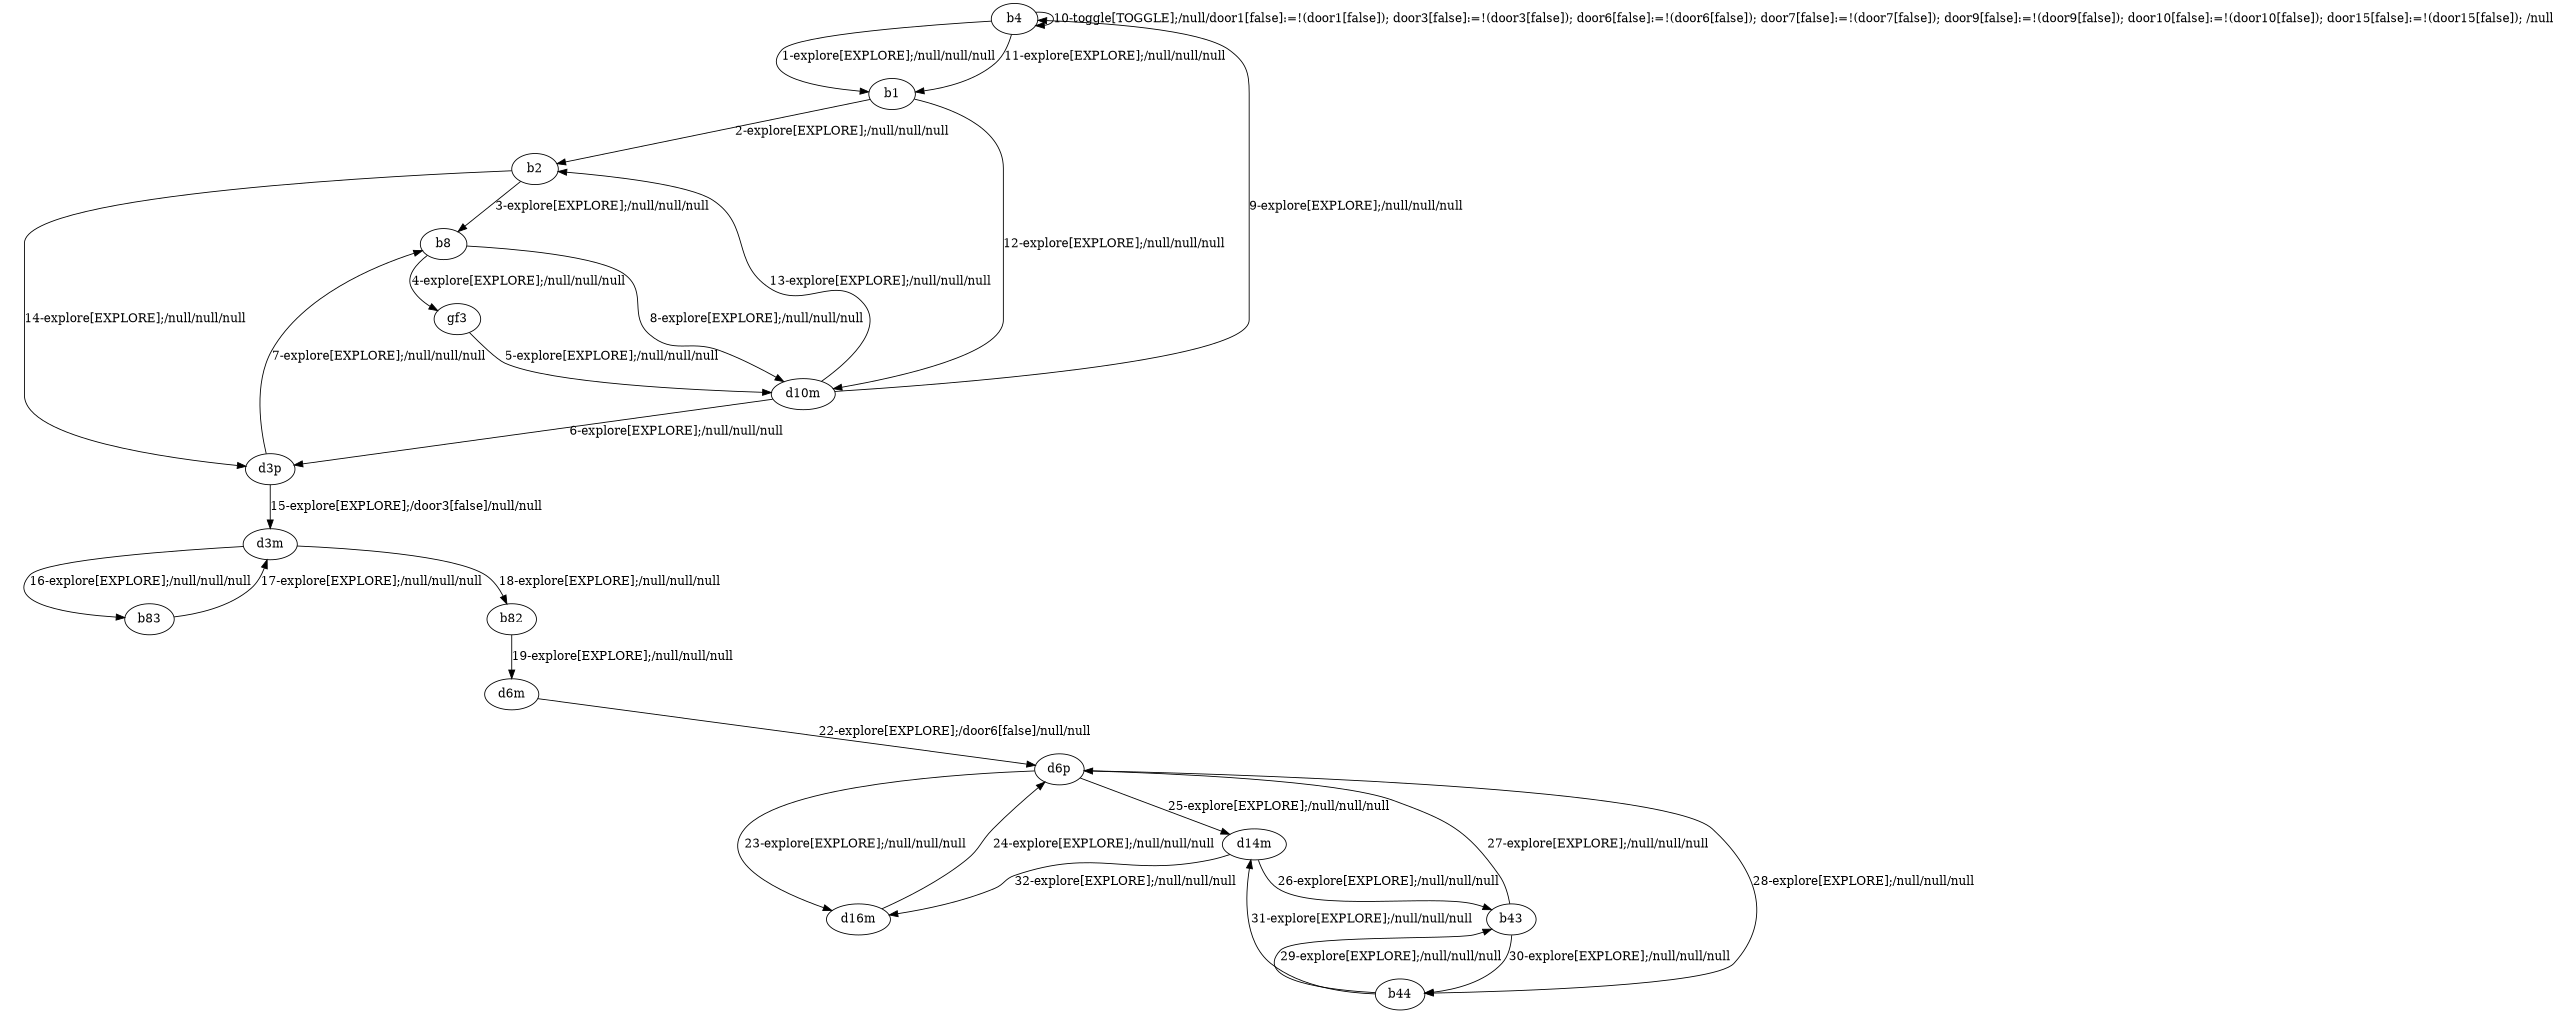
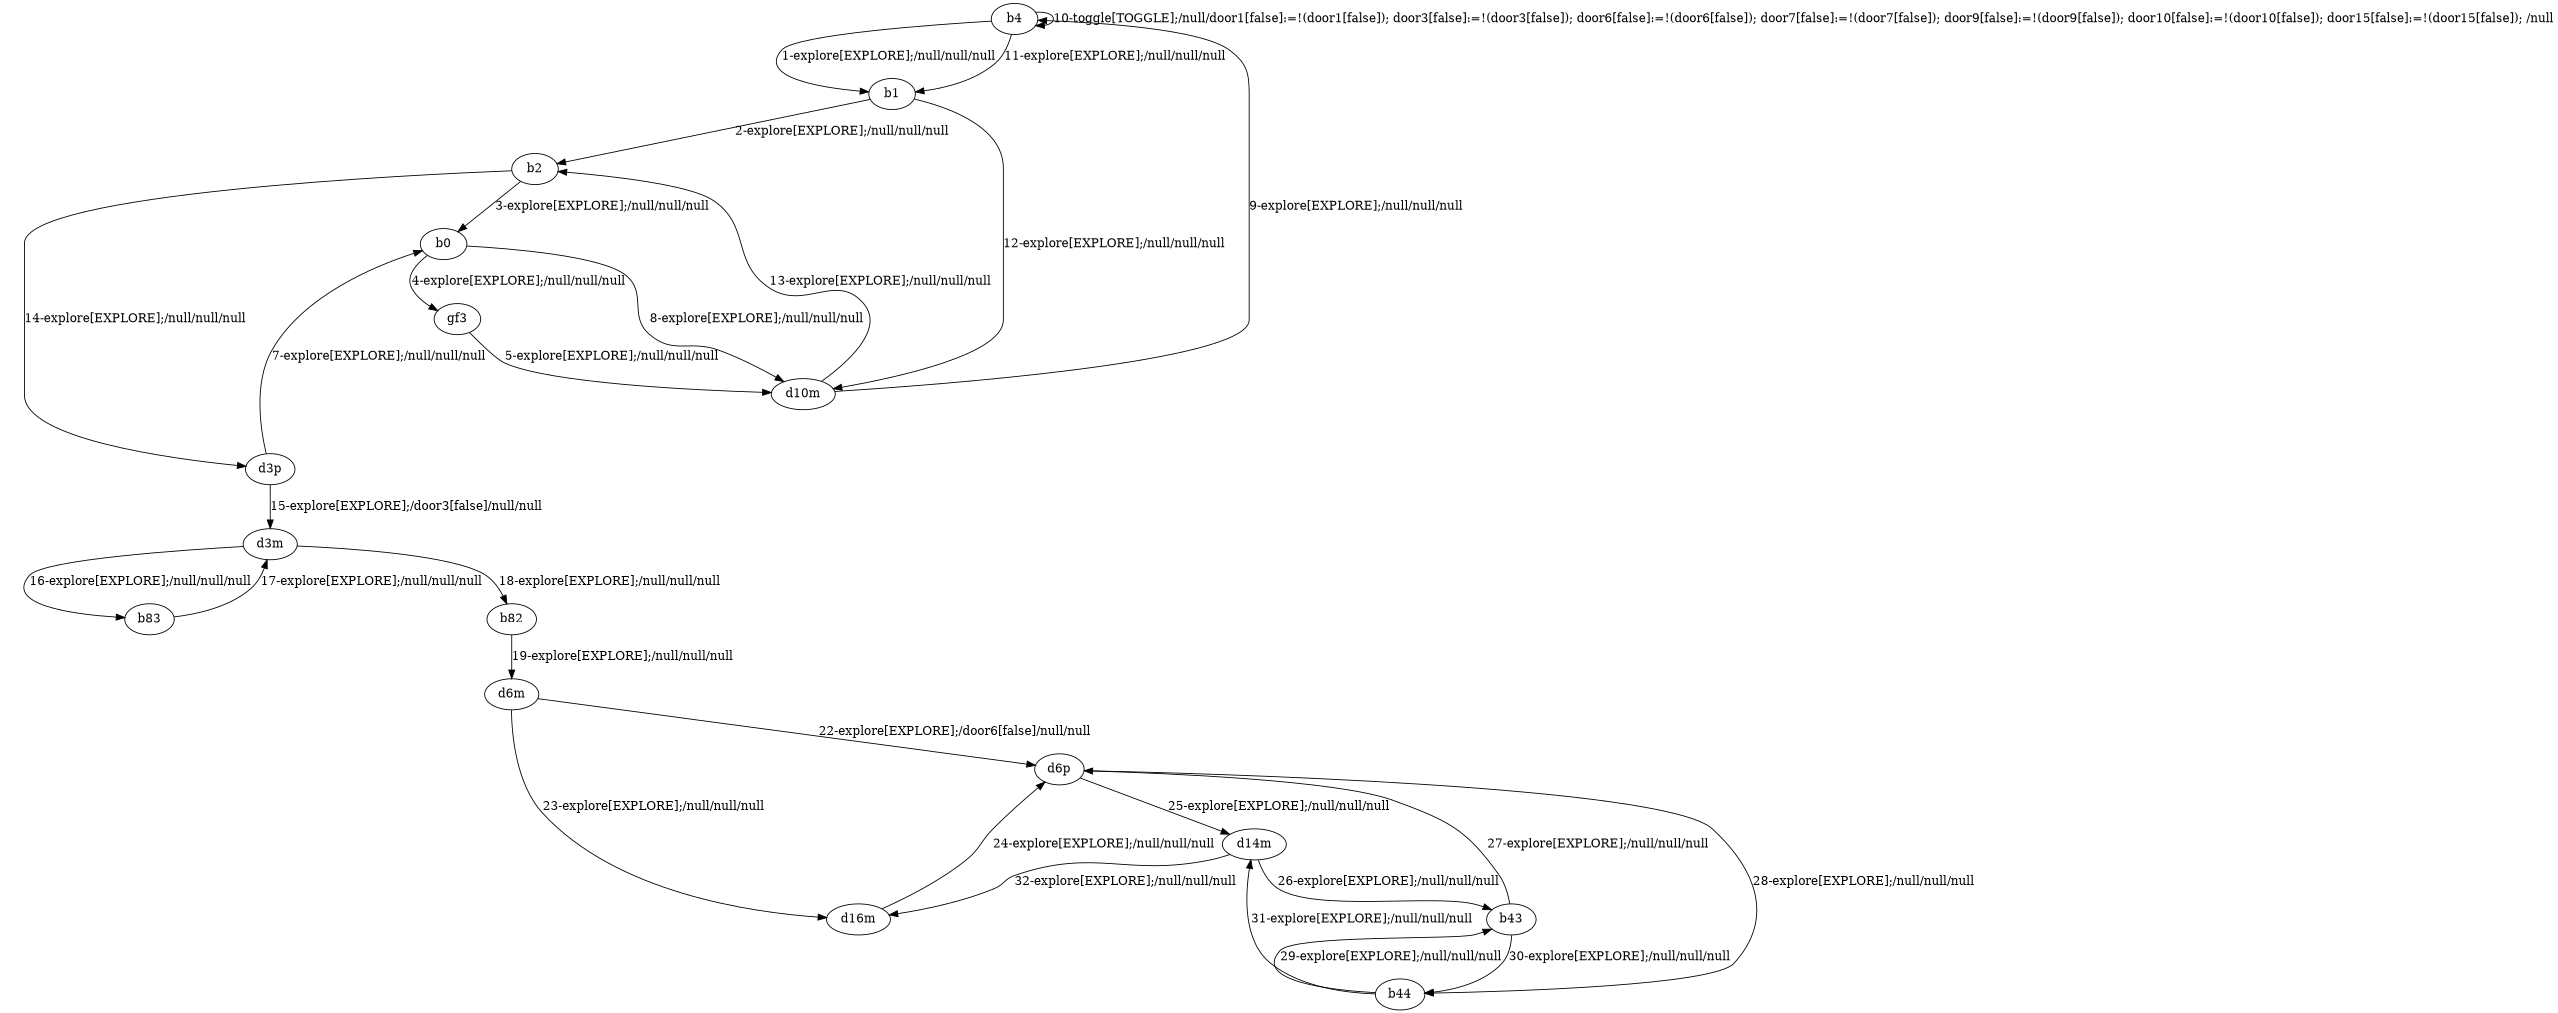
node "b8": label "b8" -> "b0"
edge "d10m" -> "d3p": removed, label "6-explore[EXPLORE];/null/null/null"
edge "d6p" -> "d16m": now "d6m" -> "d16m"
